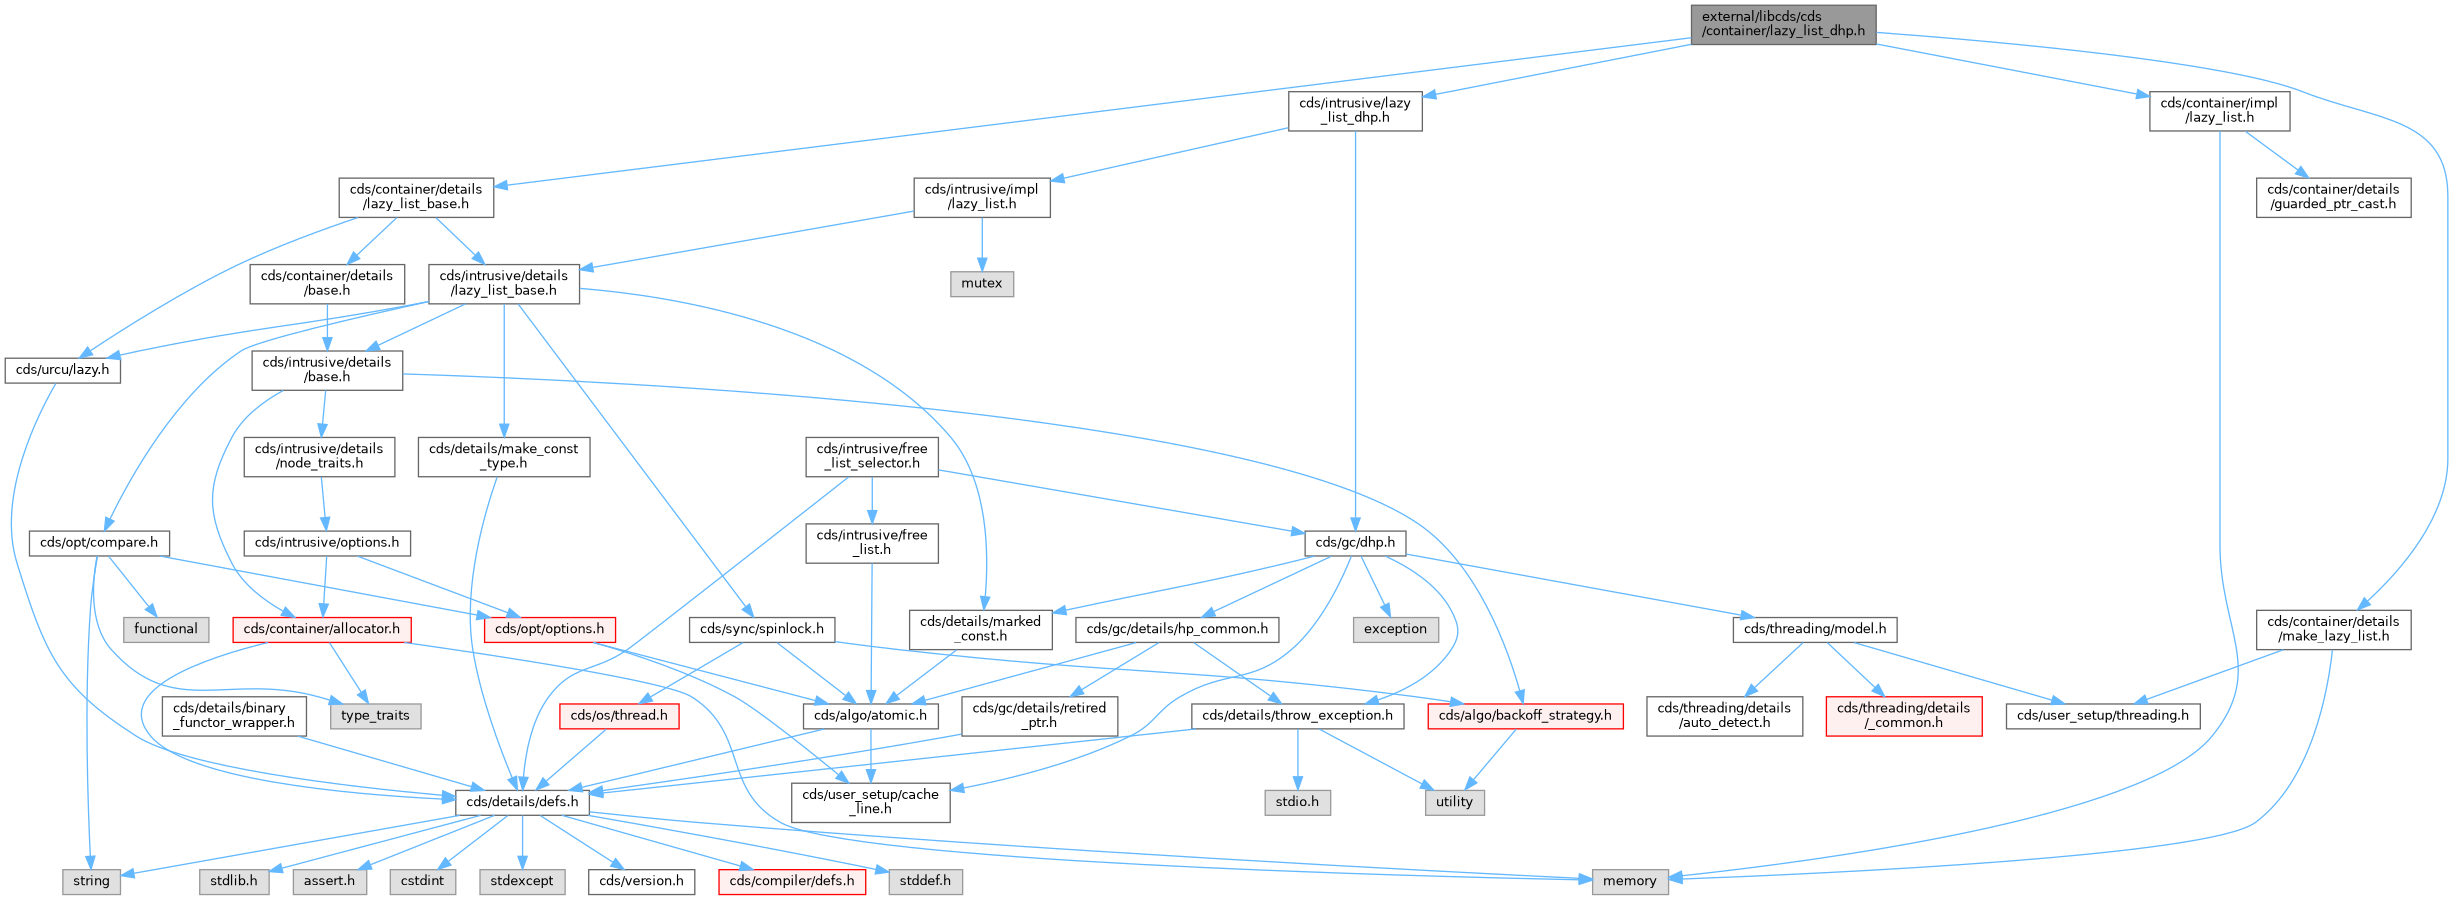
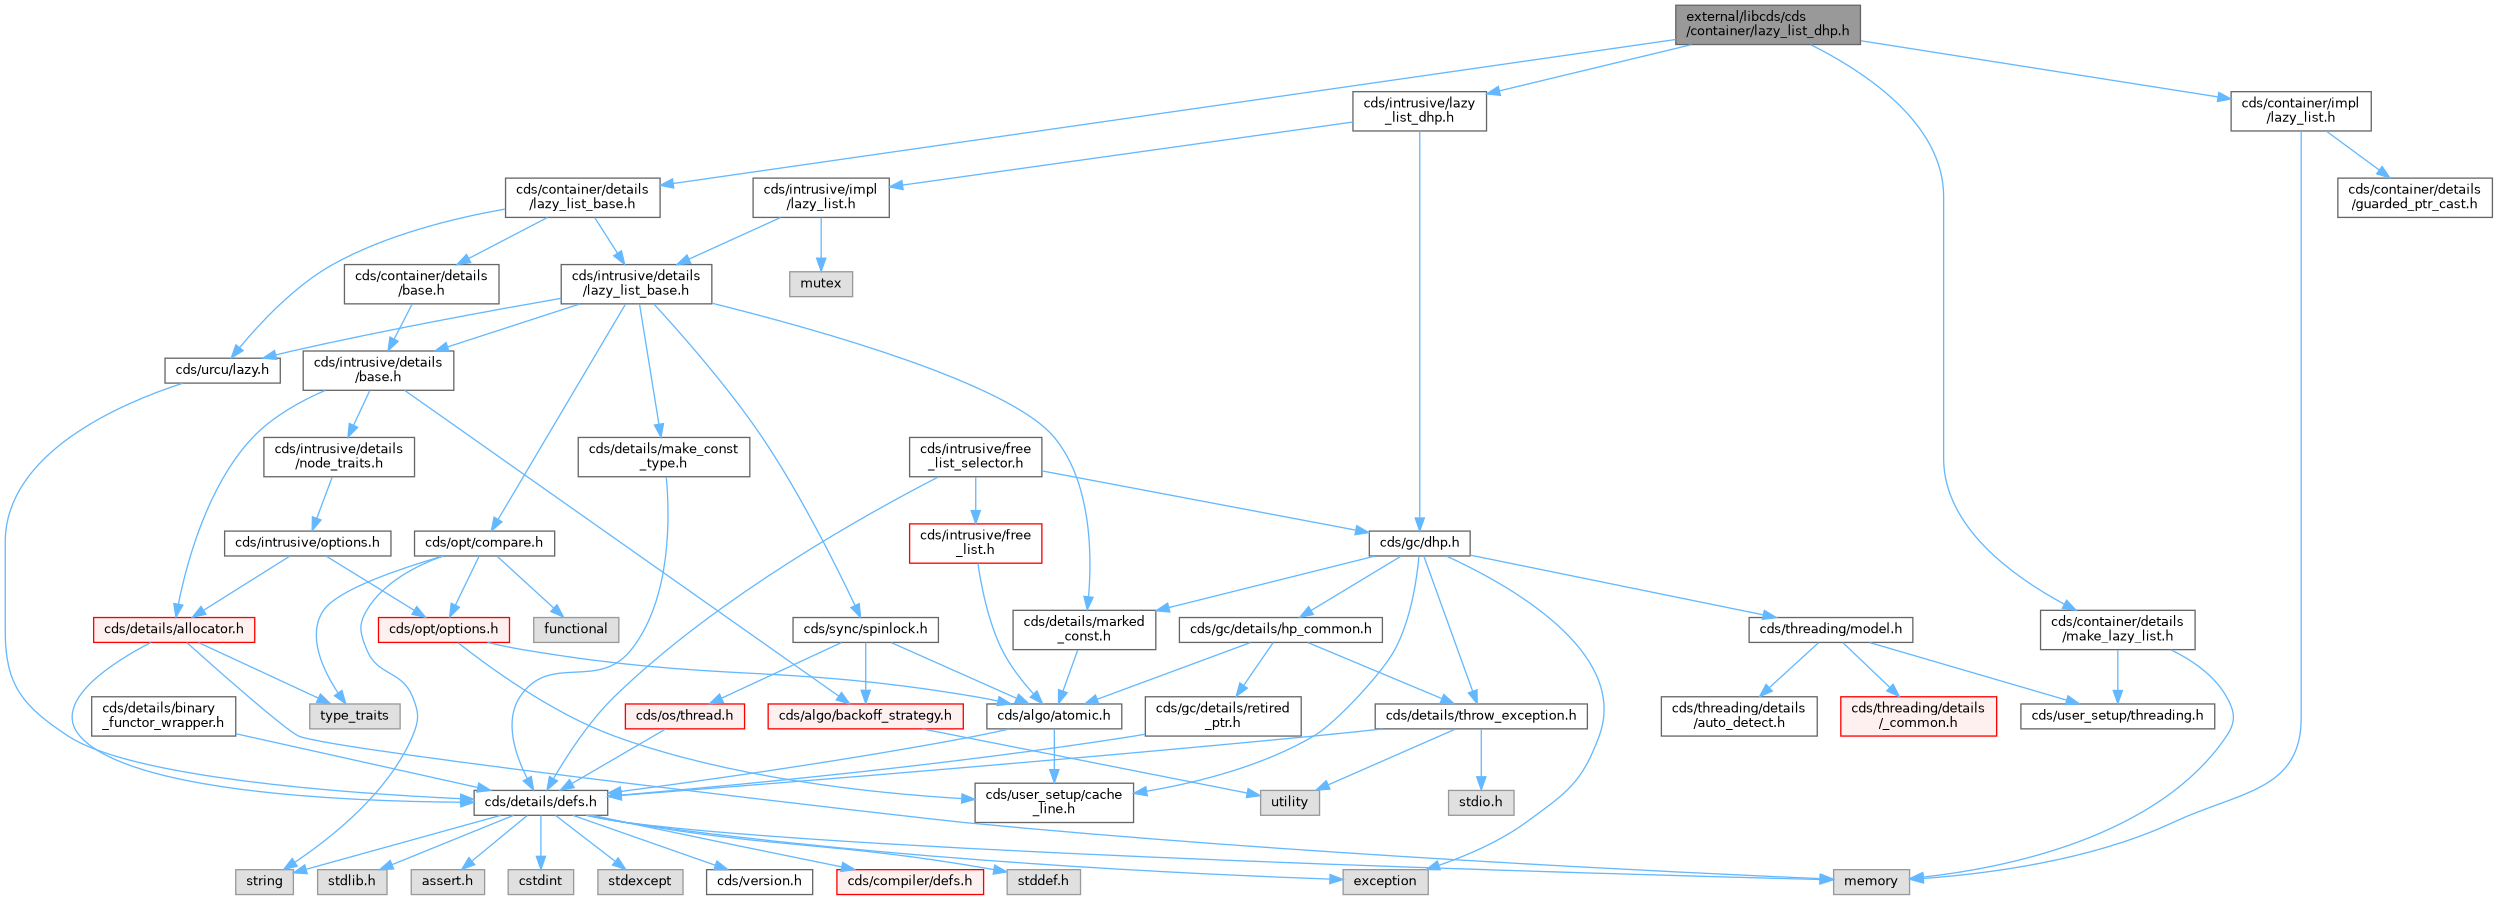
node "cds/intrusive/free _list.h": color grey40 -> red
node "cds/container/allocator.h": label "cds/container/allocator.h" -> "cds/details/allocator.h"
edge "cds/details/defs.h" -> "exception": added
